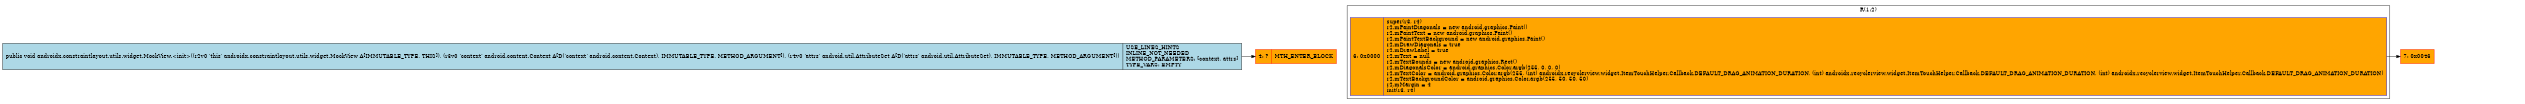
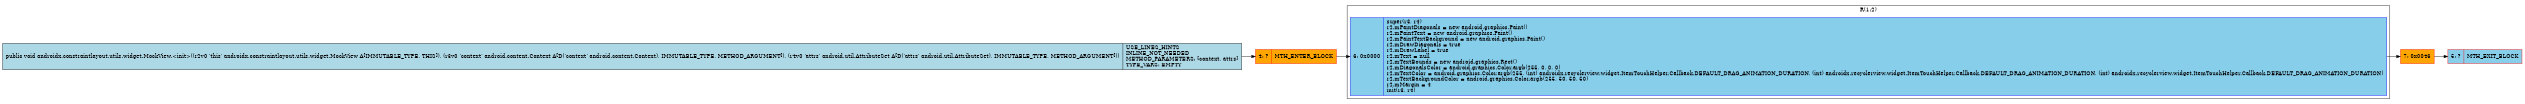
edge "4: ?" -> "6: 0x0000": added
node "6: 0x0000": fillcolor orange -> skyblue
node "5: ?": added
